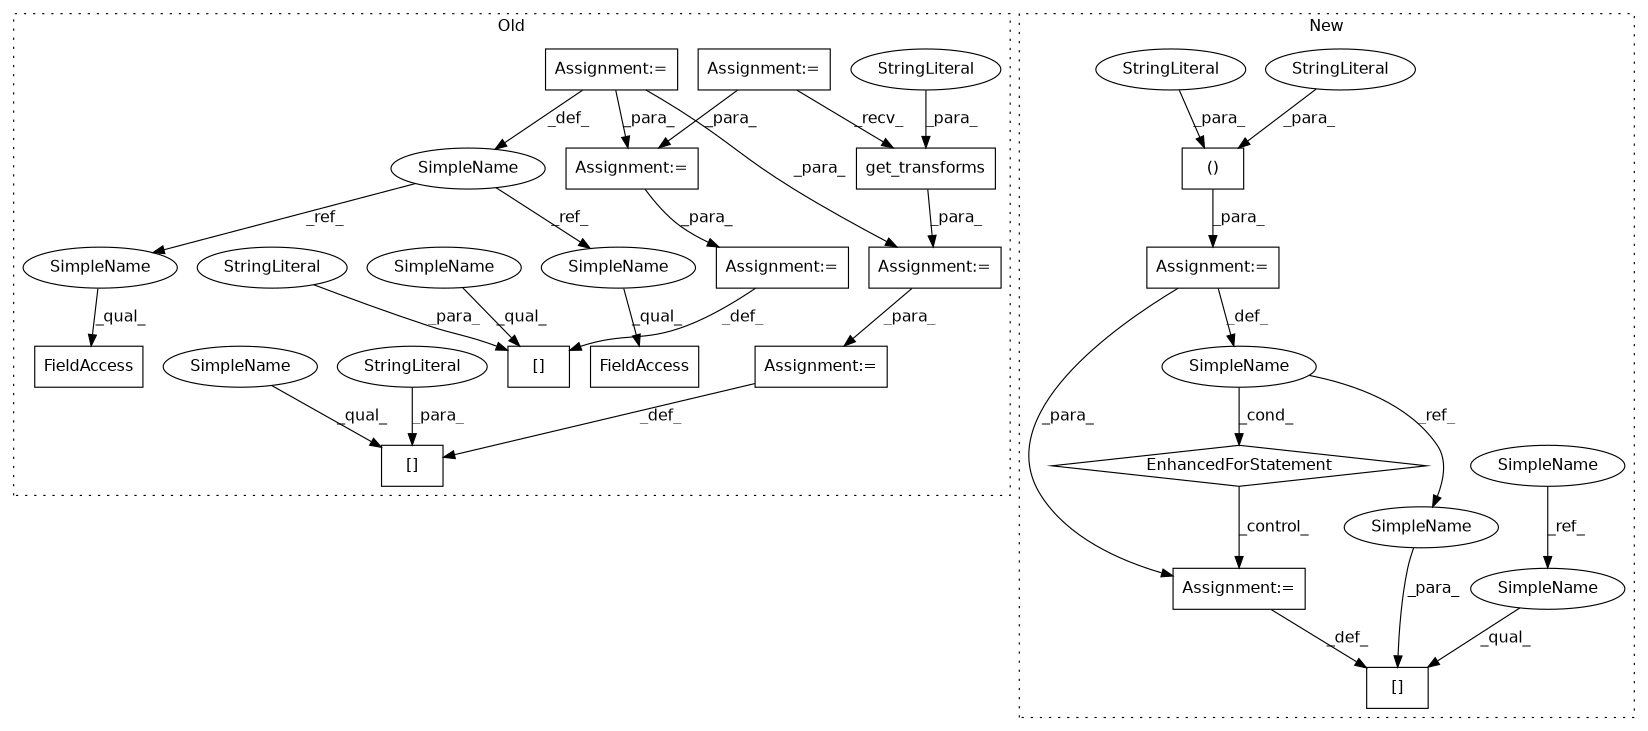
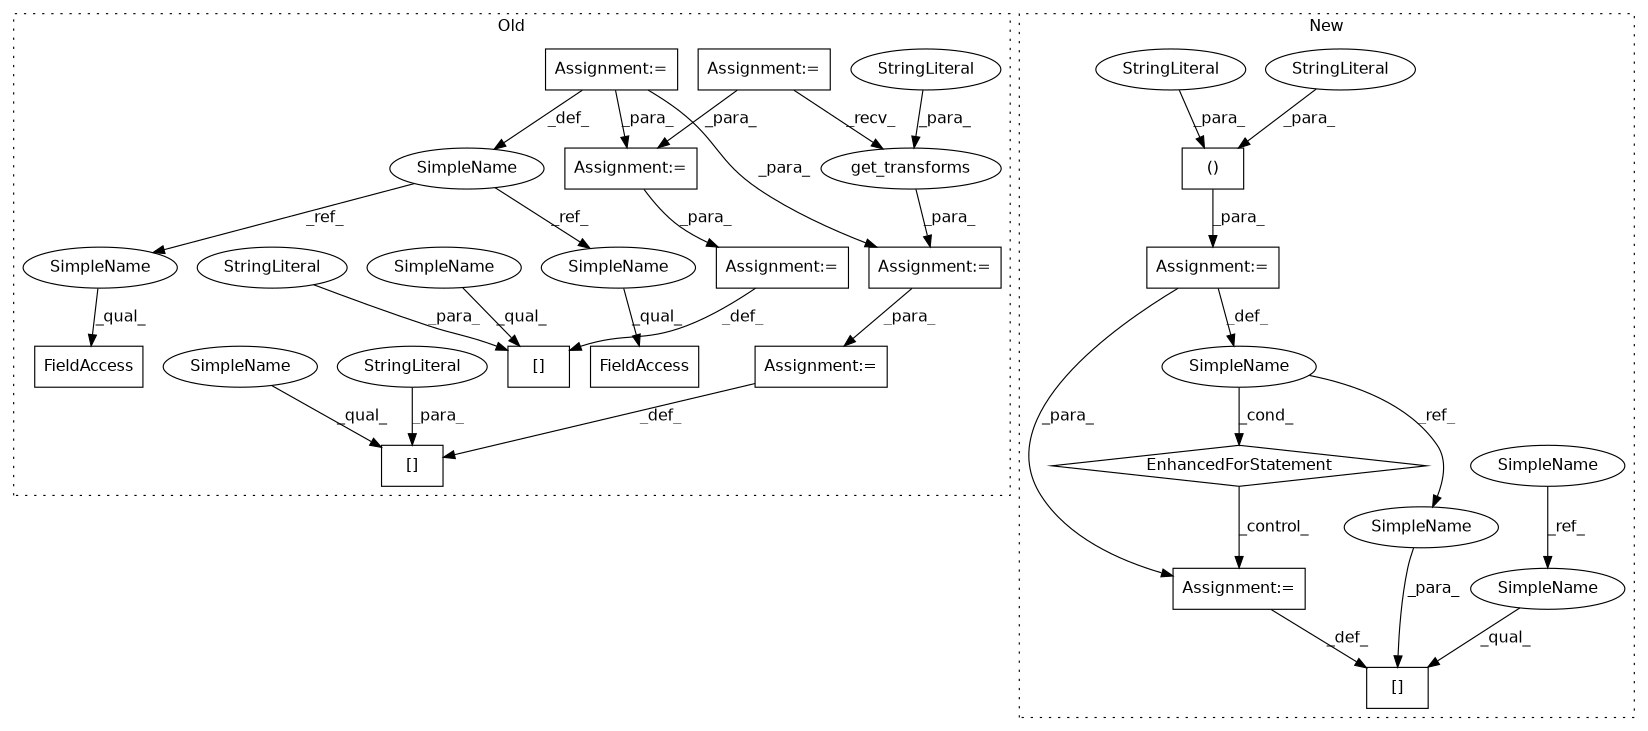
node "get_transforms": shape box -> ellipse
